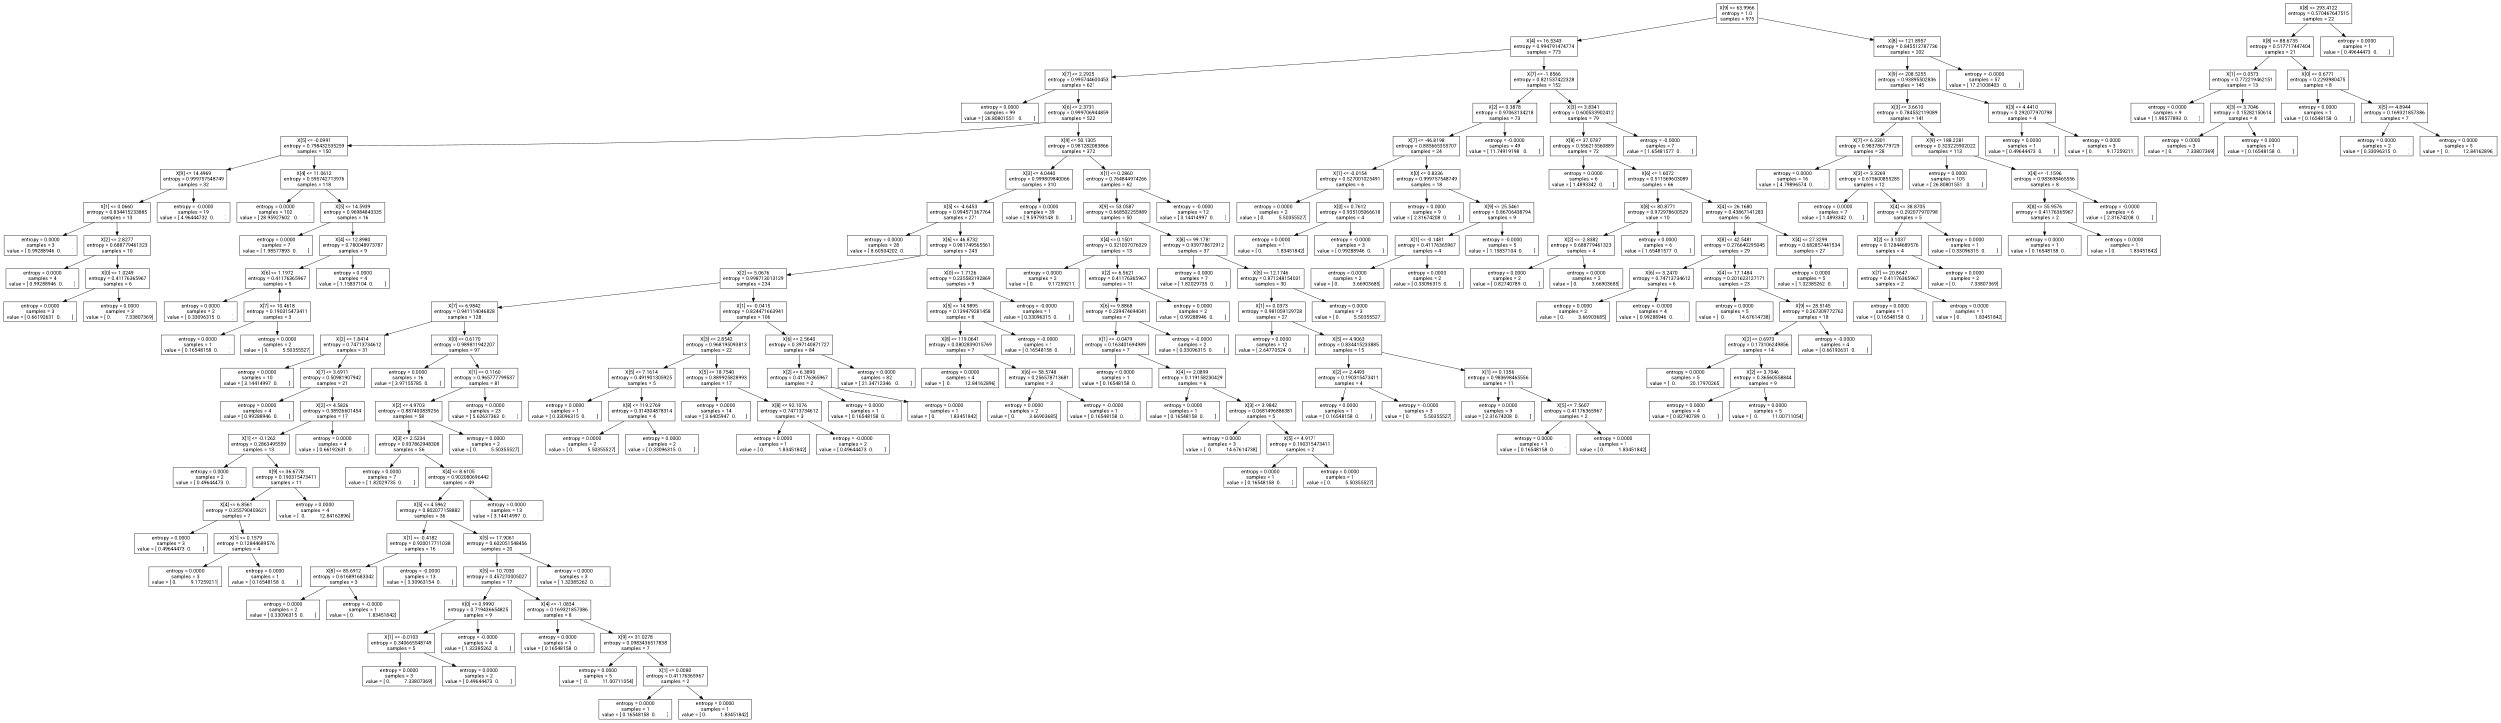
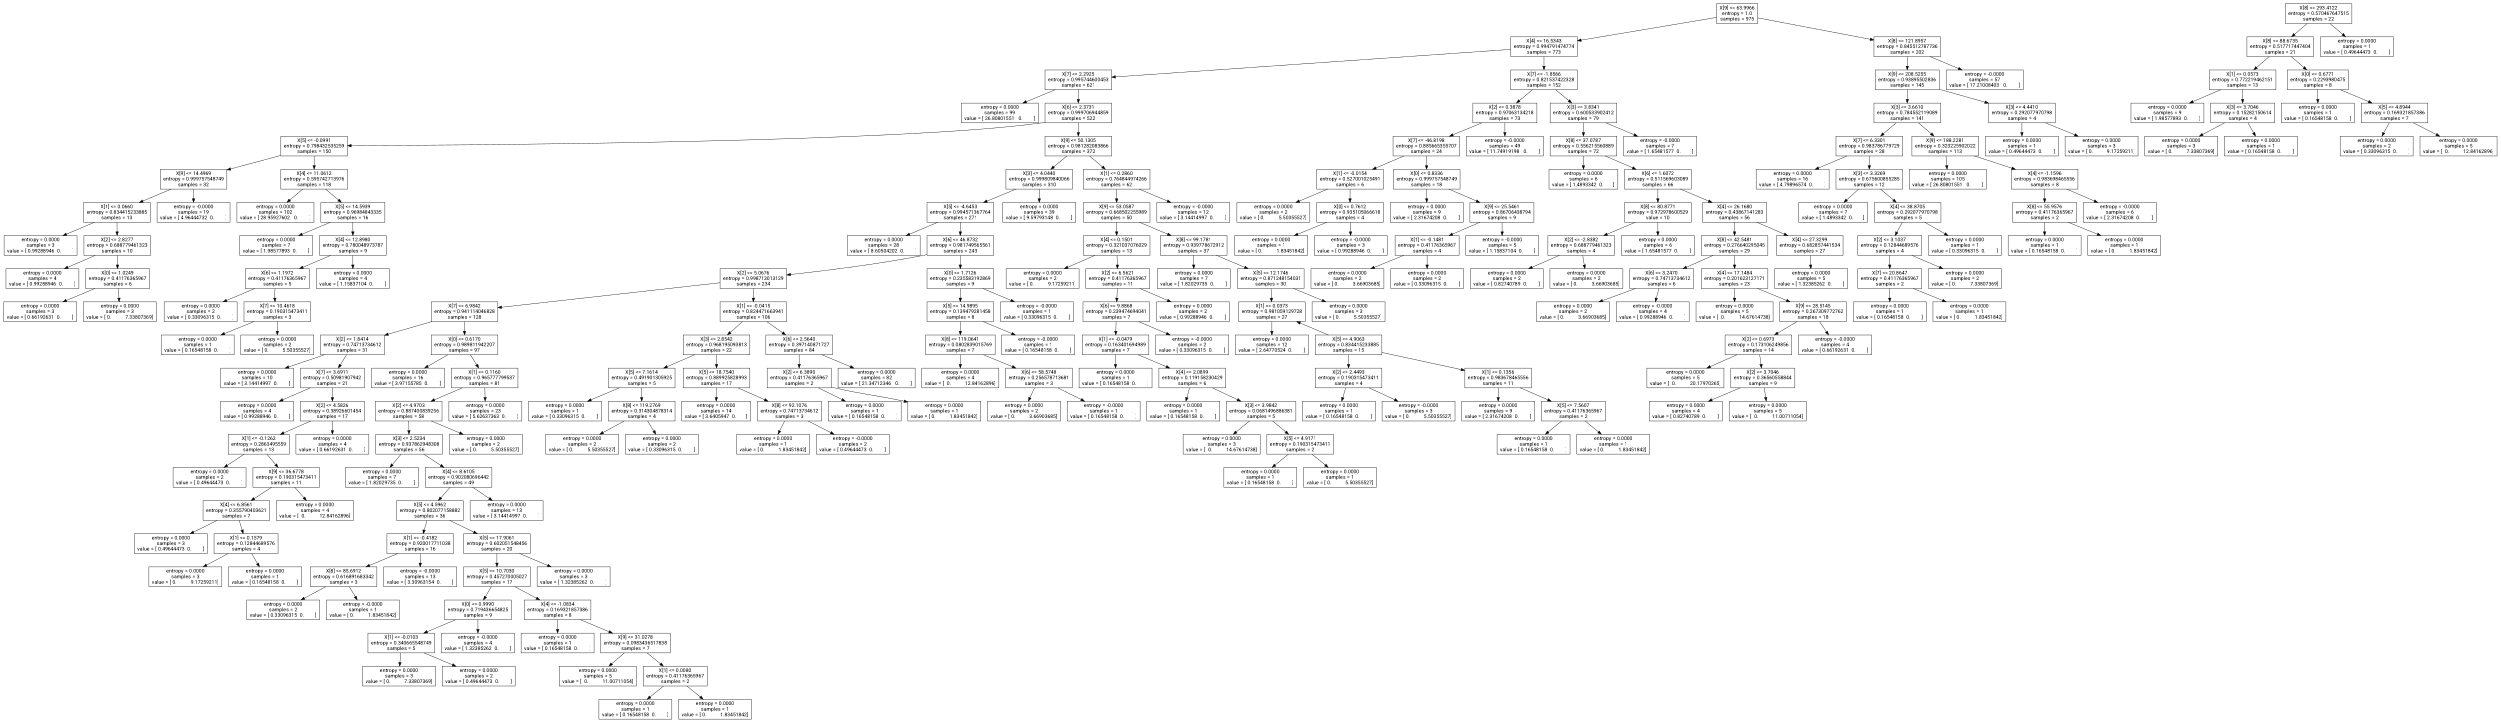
edge "X[7] <= 10.4618 entropy = 0.190315473411 samples = 3" -> "X[6] <= 1.1972 entropy = 0.41176365967 samples = 5": reversed
edge "X[1] <= 0.0373 entropy = 0.981059129728 samples = 27" -> "X[5] <= 4.9063 entropy = 0.834415233885 samples = 15": reversed
node "X[1] <= 0.1356 entropy = 0.983698465556 samples = 11": label "X[1] <= 0.1356 entropy = 0.983698465556 samples = 11" -> "X[1] <= 0.1356 entropy = 0.983678465556 samples = 11"
